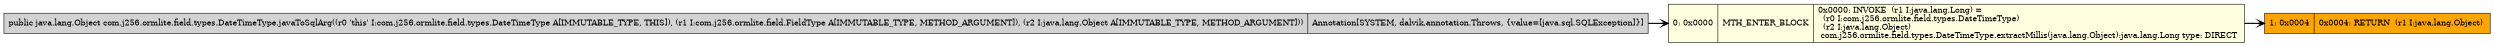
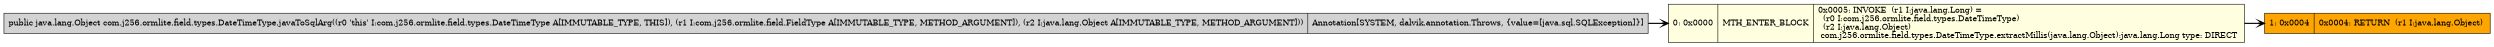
node "0: 0x0000": text "0x0000: INVOKE  (r1 I:java.lang.Long) =" -> "0x0005: INVOKE  (r1 I:java.lang.Long) ="
